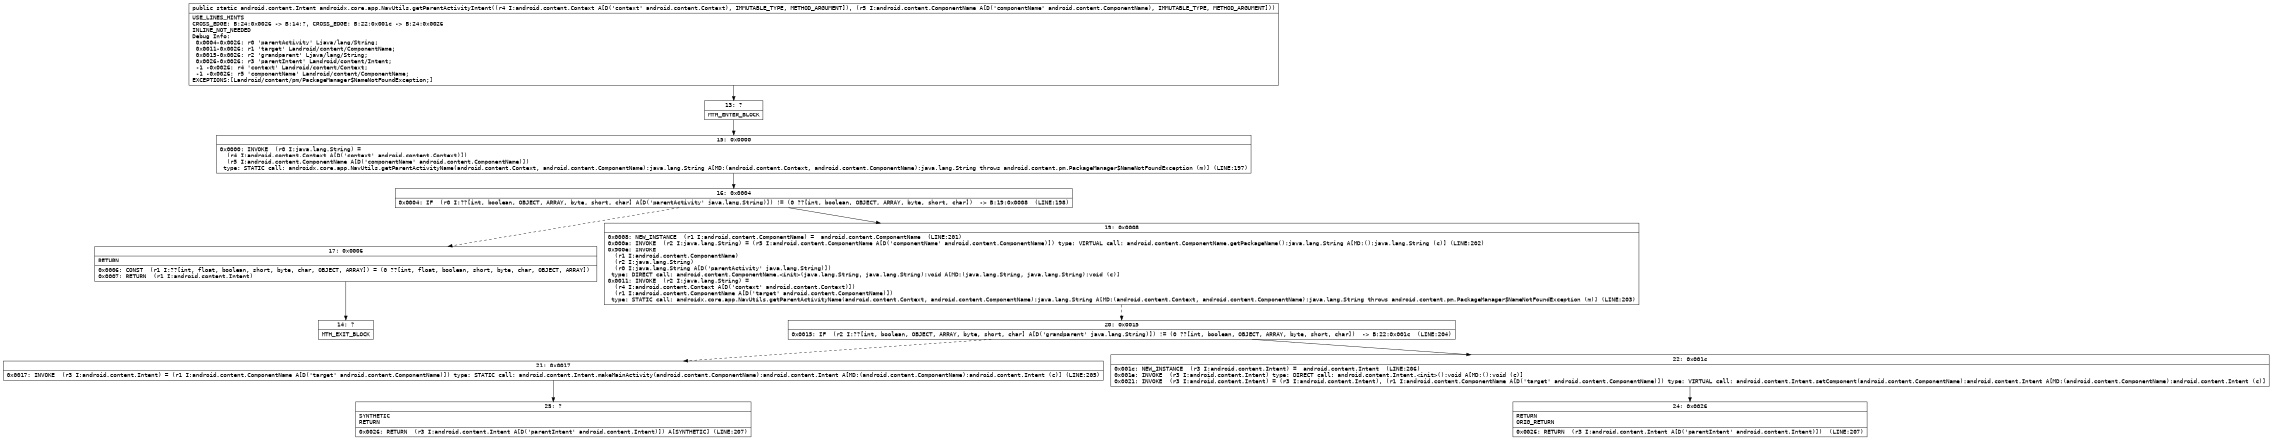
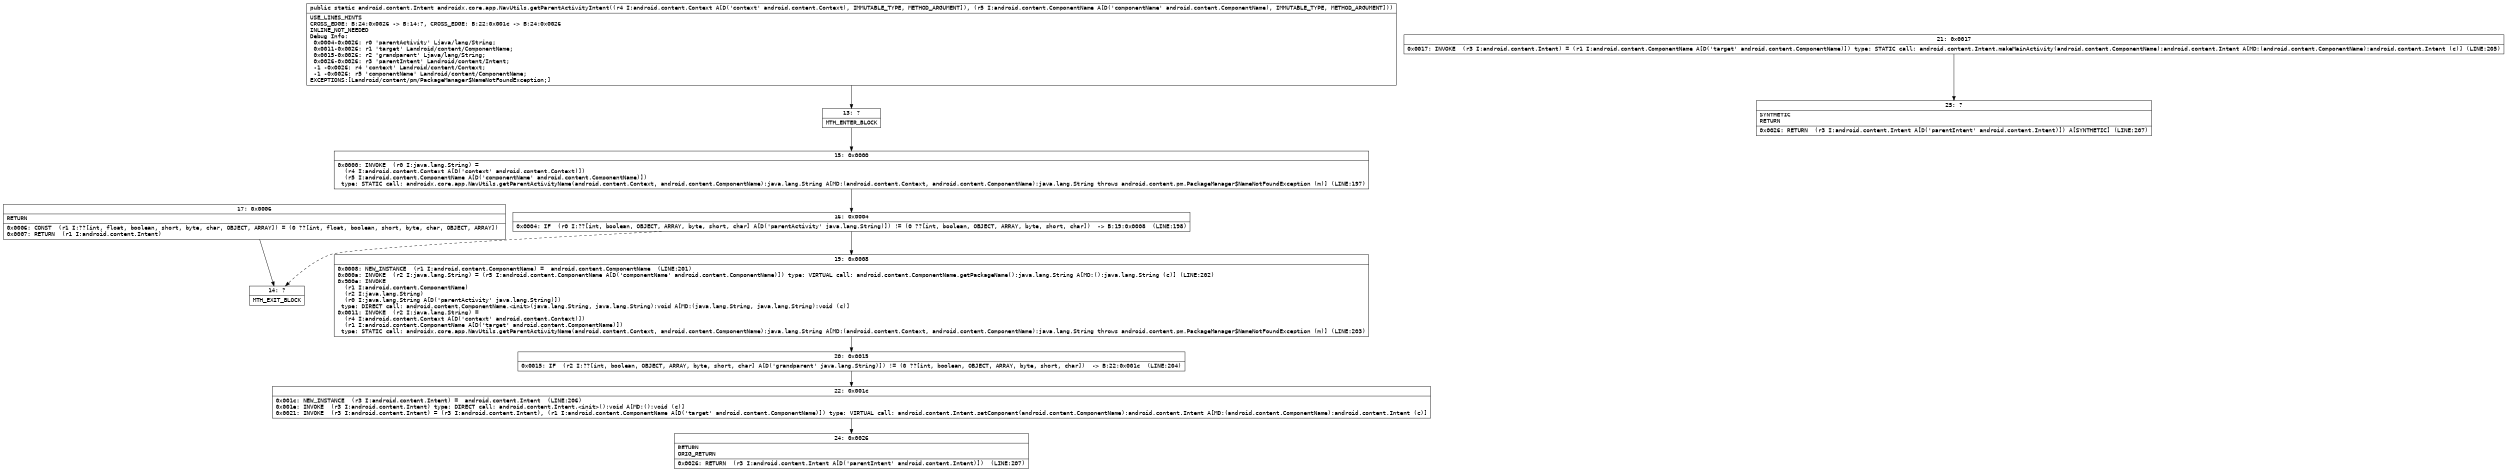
edge "16: 0x0004" -> "17: 0x0006": now "16: 0x0004" -> "14: ?"
edge "19: 0x0008" -> "20: 0x0015": style dashed -> solid
edge "20: 0x0015" -> "21: 0x0017": removed
